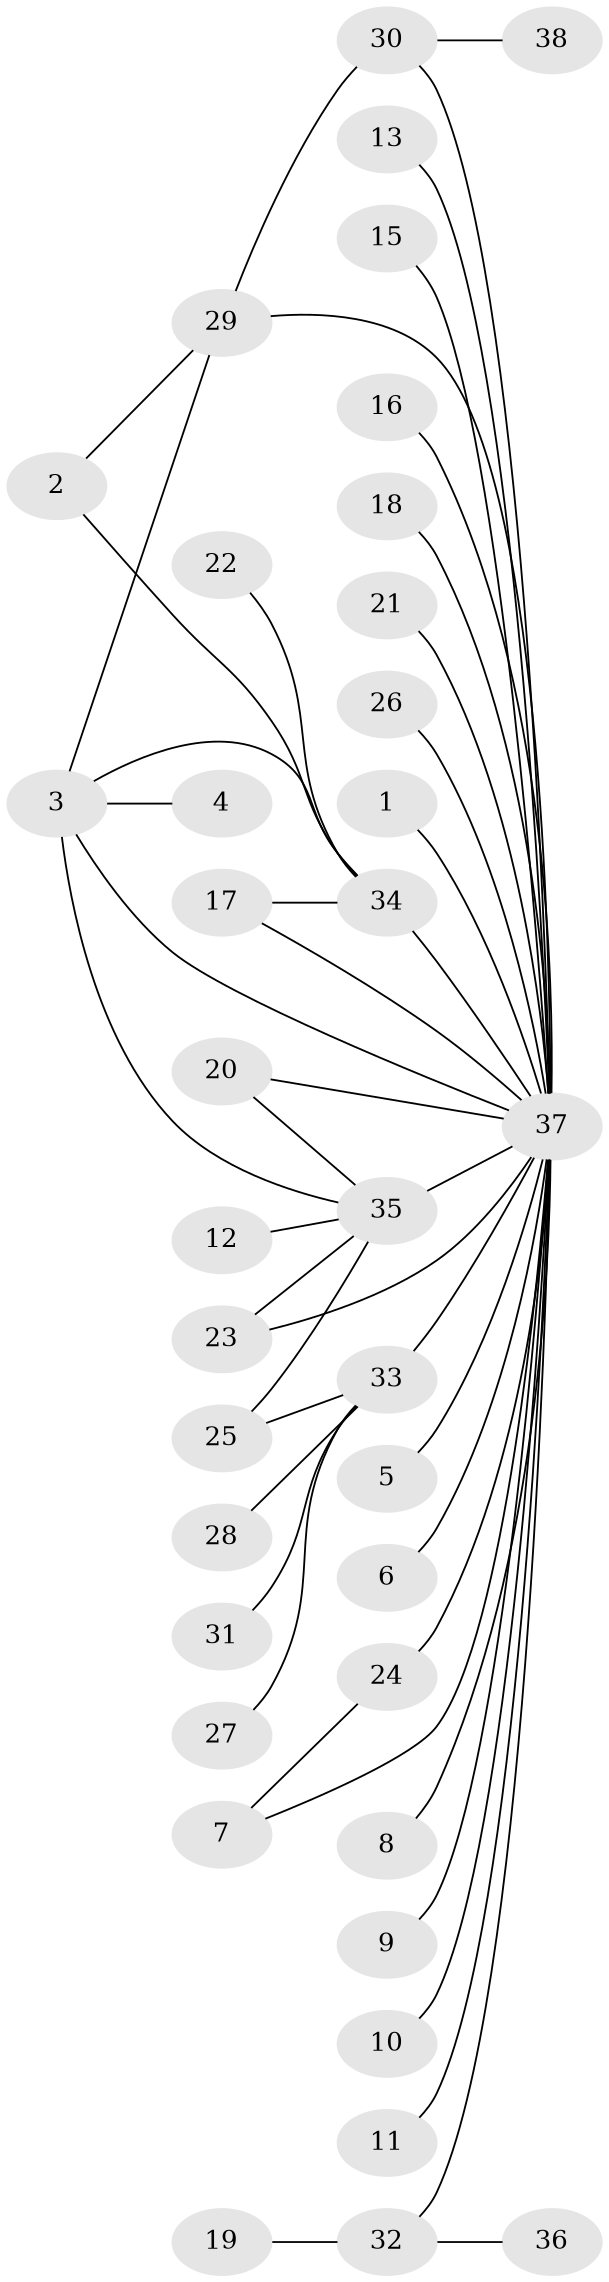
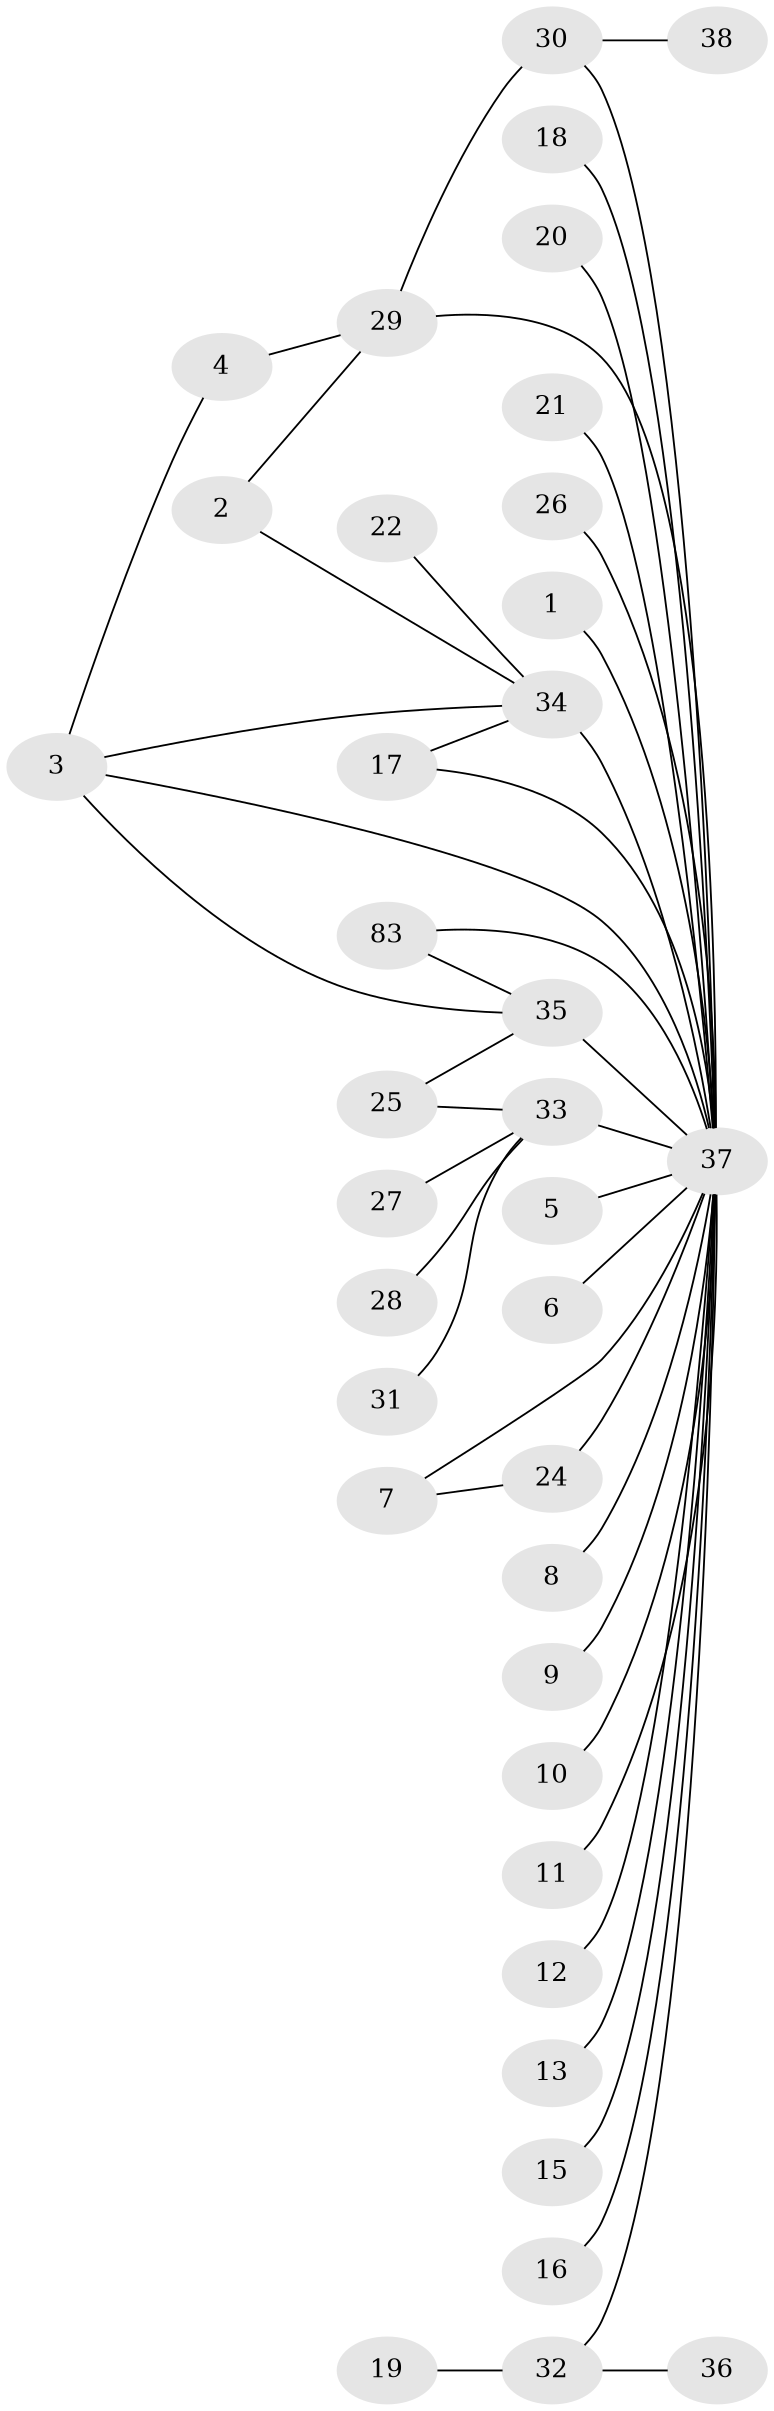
edge "29" -- "3": now "29" -- "4"
edge "20" -- "35": removed
edge "35" -- "12": now "37" -- "12"
node "23": label "23" -> "83"
